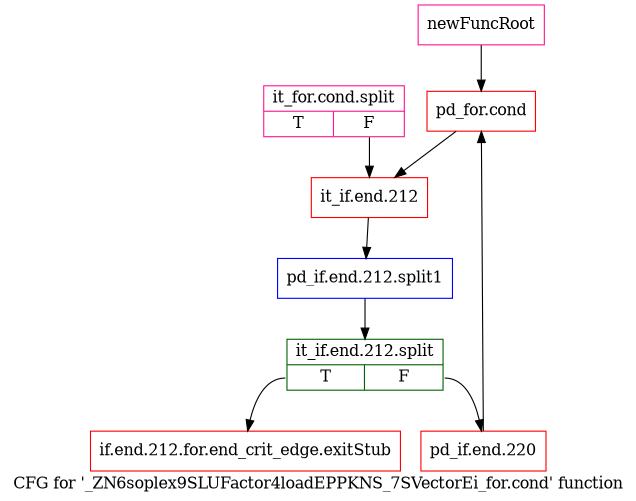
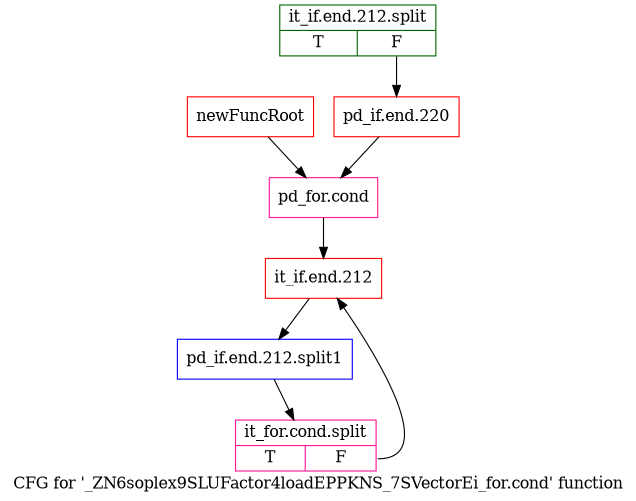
node "newFuncRoot": color deeppink -> red
node "pd_for.cond": color red -> deeppink
edge "pd_if.end.212.split1" -> "it_if.end.212.split": now "pd_if.end.212.split1" -> "it_for.cond.split"
node "if.end.212.for.end_crit_edge.exitStub": removed
